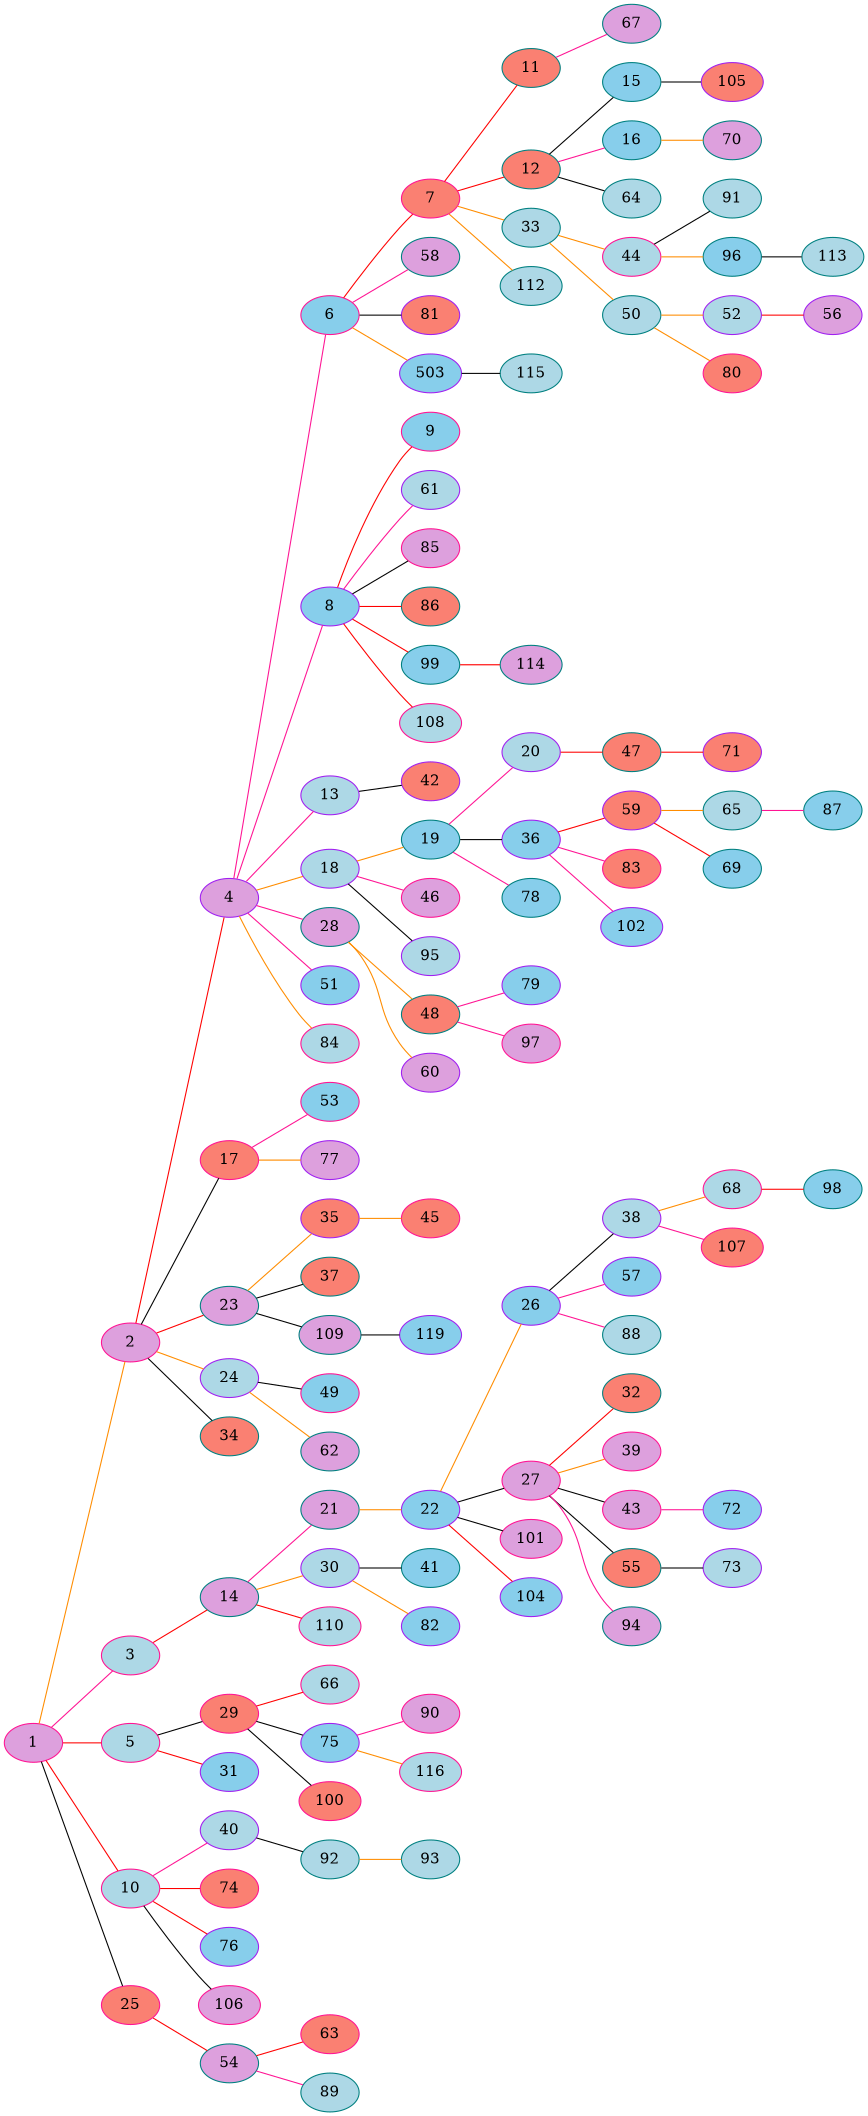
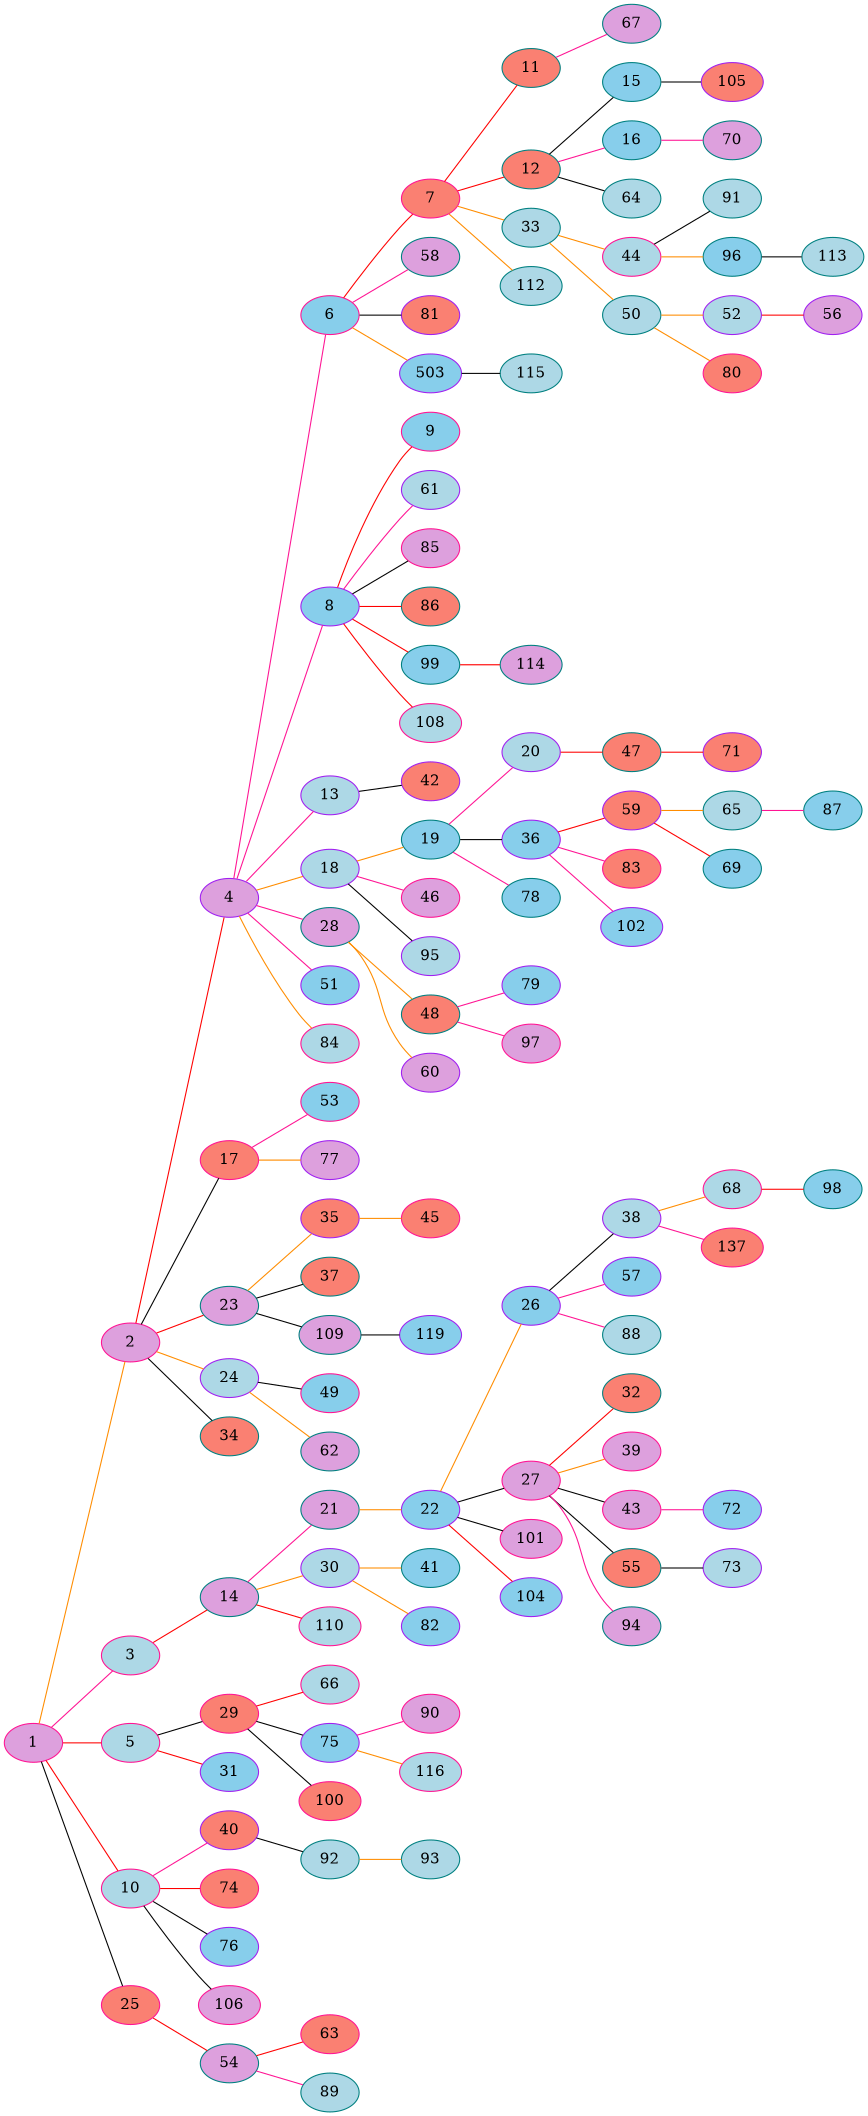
edge "16" -- "70": color darkorange -> deeppink
node "107": label "107" -> "137"
edge "30" -- "41": color black -> darkorange
node "40": fillcolor lightblue -> salmon
edge "10" -- "76": color red -> black
